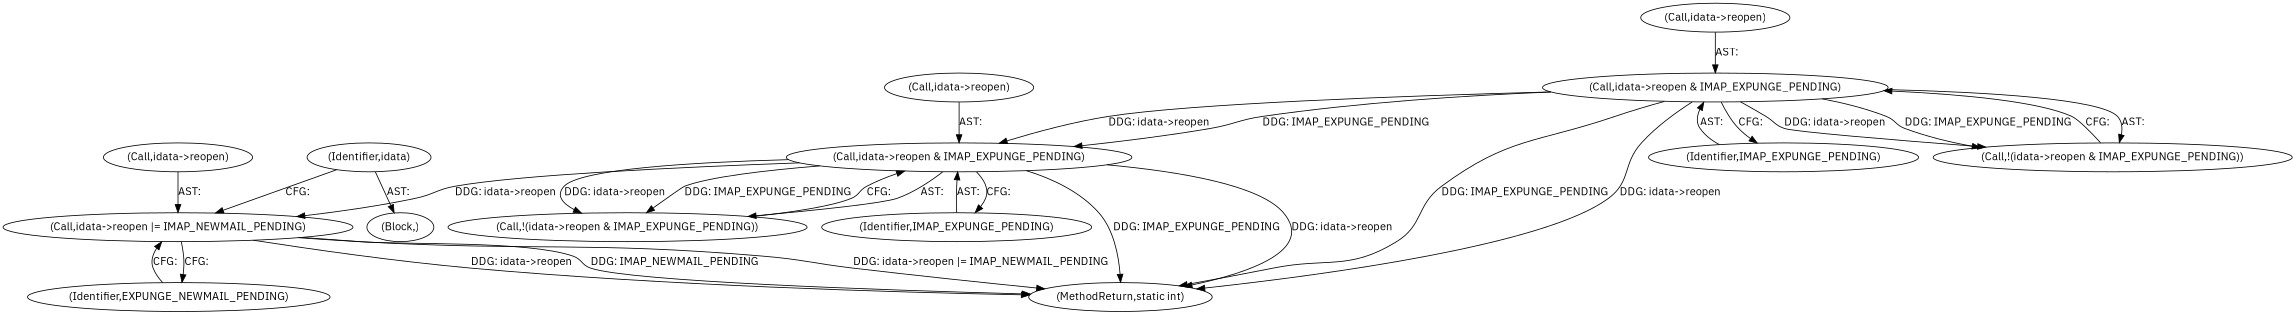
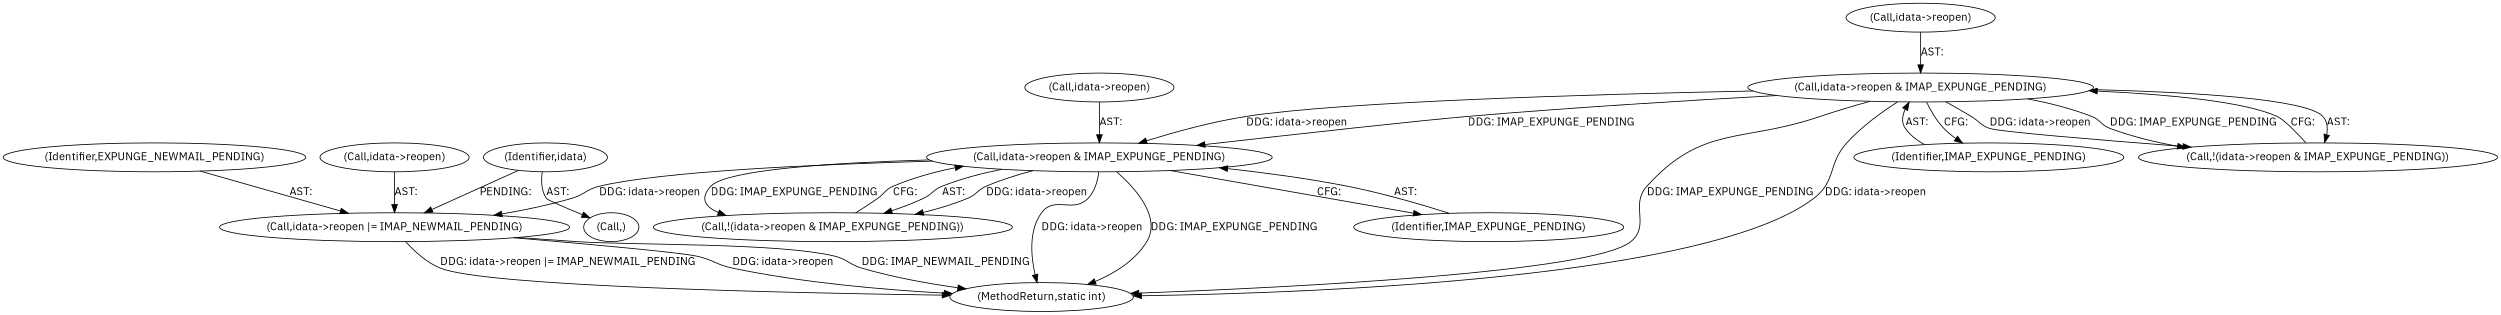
edge "(Identifier,idata)" -> "(Call,idata->reopen |= IMAP_NEWMAIL_PENDING)": label "CFG: " -> "PENDING: "
node "(Block,)": label "(Block,)" -> "(Call,)"
edge "(Call,idata->reopen |= IMAP_NEWMAIL_PENDING)" -> "(Identifier,EXPUNGE_NEWMAIL_PENDING)": removed, label "CFG:"
edge "(Identifier,EXPUNGE_NEWMAIL_PENDING)" -> "(Call,idata->reopen |= IMAP_NEWMAIL_PENDING)": label "CFG: " -> "AST: "
